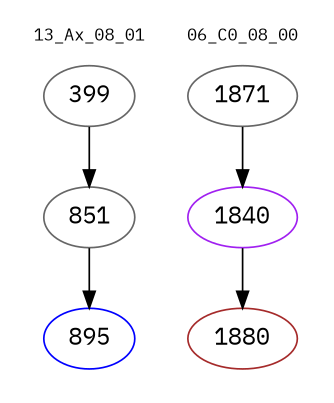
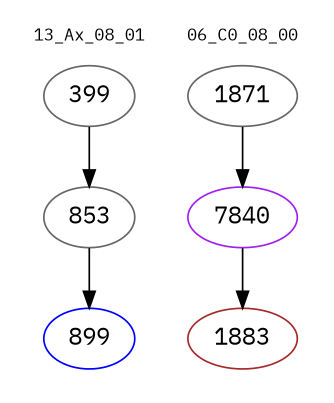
node "851": label "851" -> "853"
node "1840": label "1840" -> "7840"
node "895": label "895" -> "899"
node "1880": label "1880" -> "1883"
